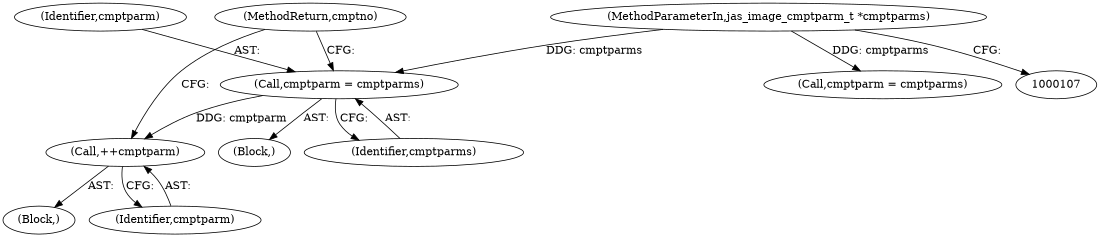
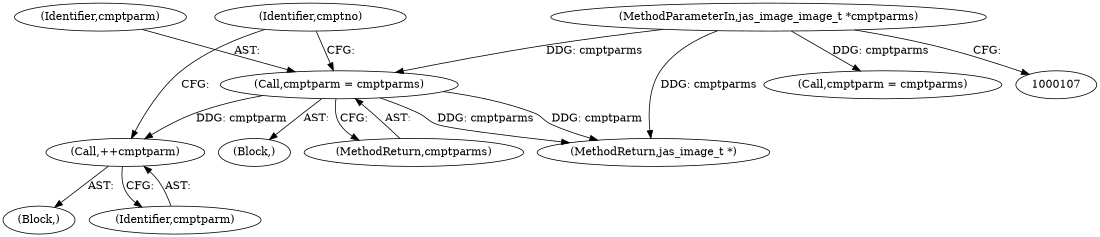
node "(MethodReturn,cmptno)": label "(MethodReturn,cmptno)" -> "(Identifier,cmptno)"
node "(MethodParameterIn,jas_image_cmptparm_t *cmptparms)": label "(MethodParameterIn,jas_image_cmptparm_t *cmptparms)" -> "(MethodParameterIn,jas_image_image_t *cmptparms)"
node "(Identifier,cmptparms)": label "(Identifier,cmptparms)" -> "(MethodReturn,cmptparms)"
node "(MethodReturn,jas_image_t *)": added
